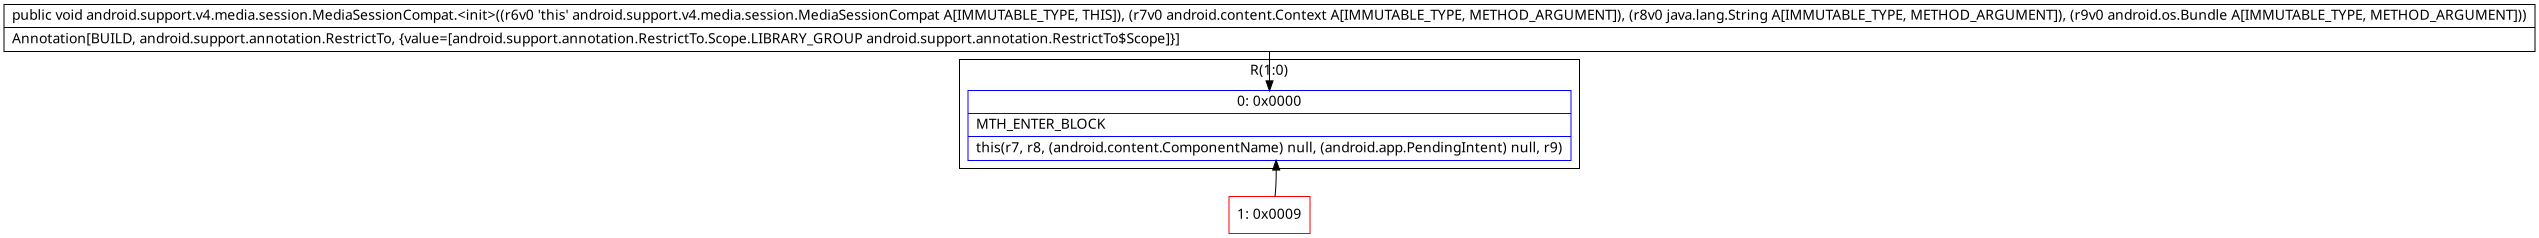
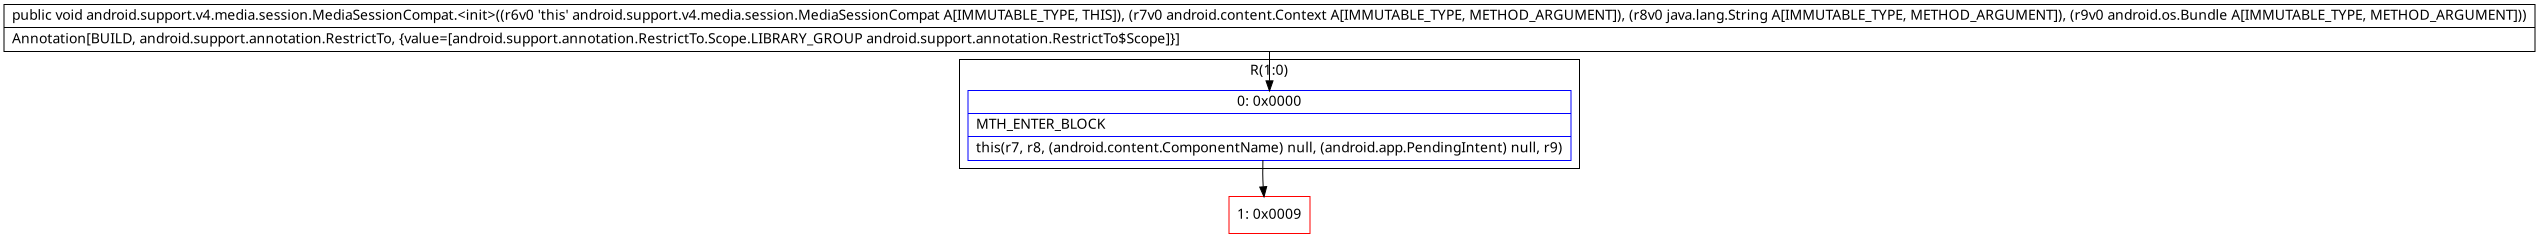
edge "1: 0x0009" -> "0: 0x0000": reversed
